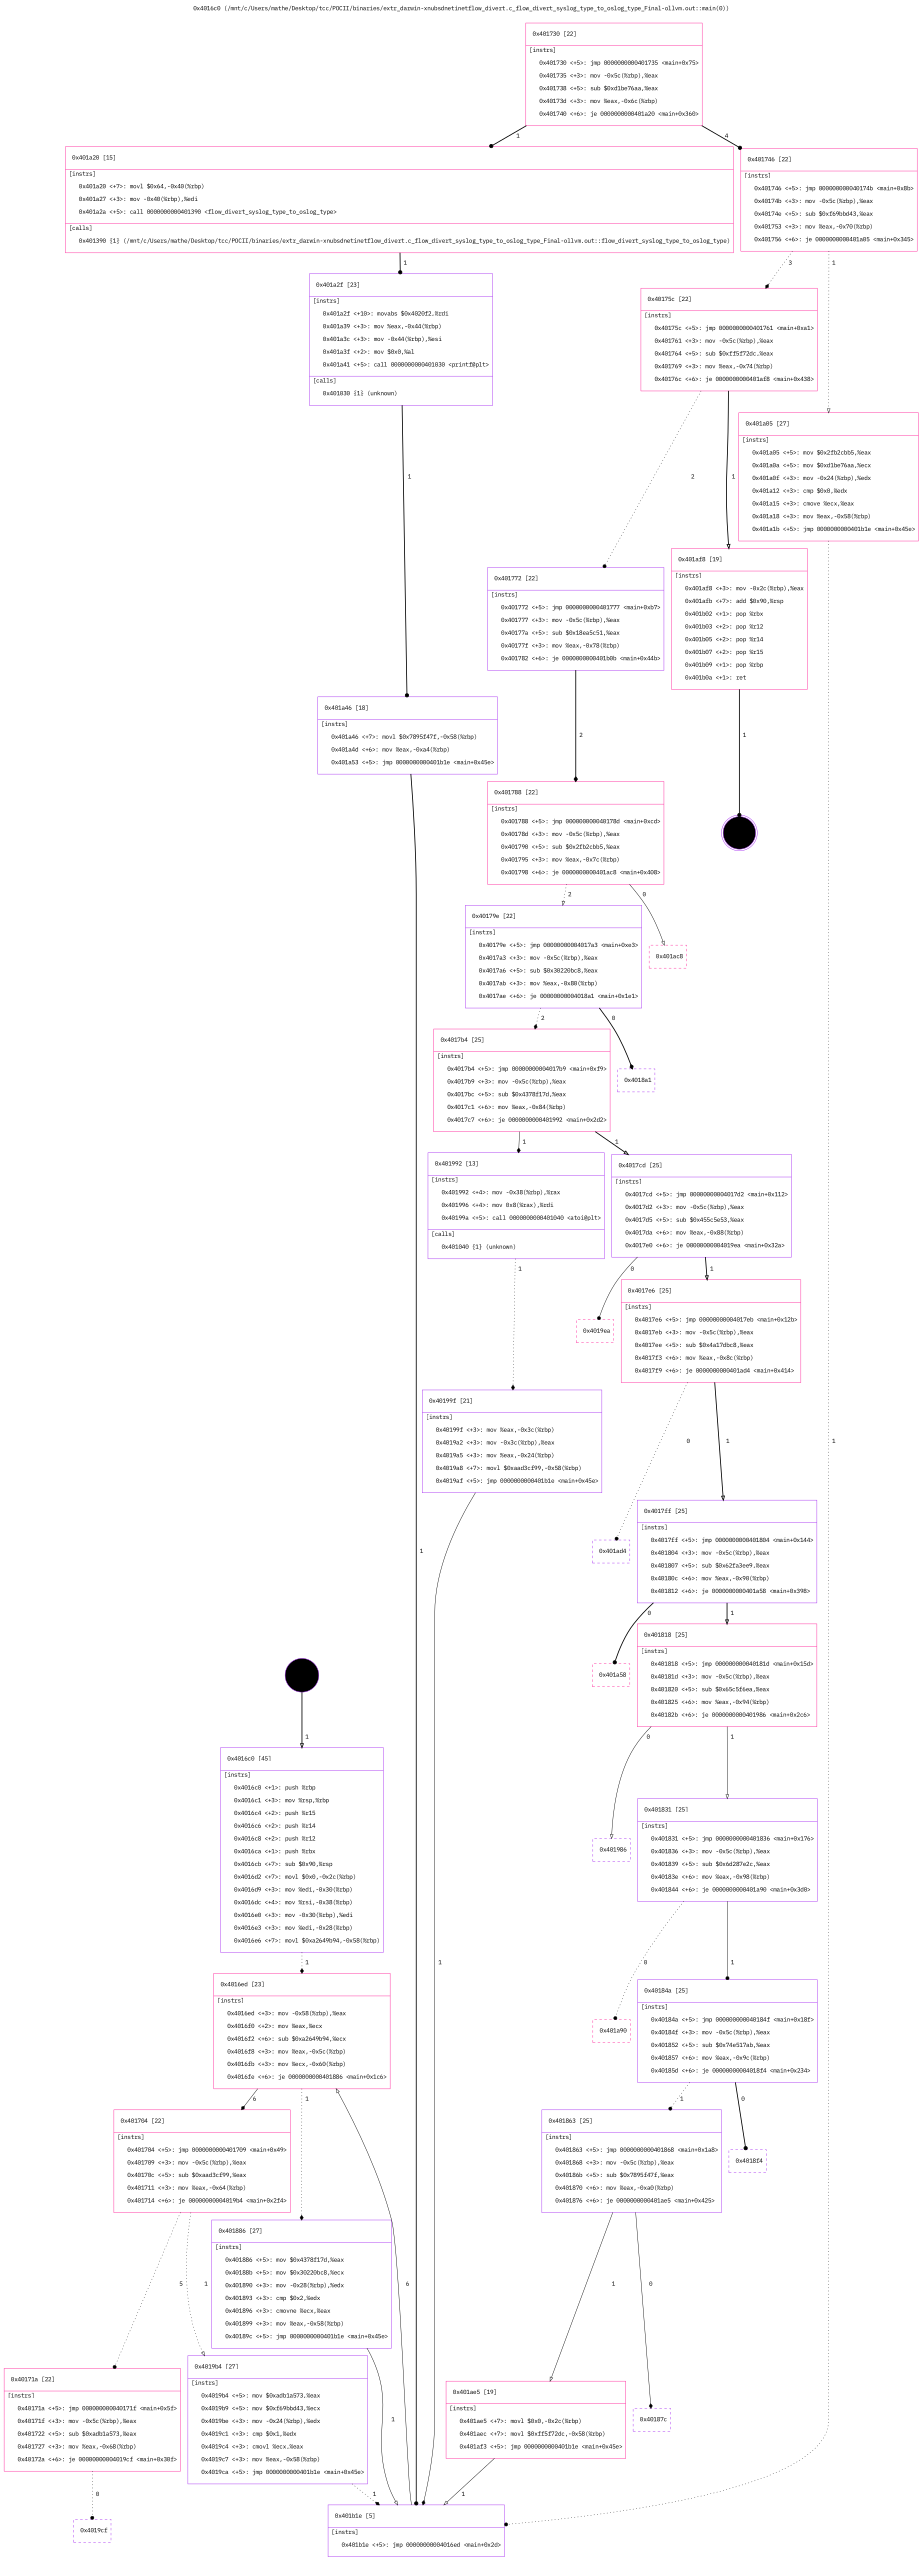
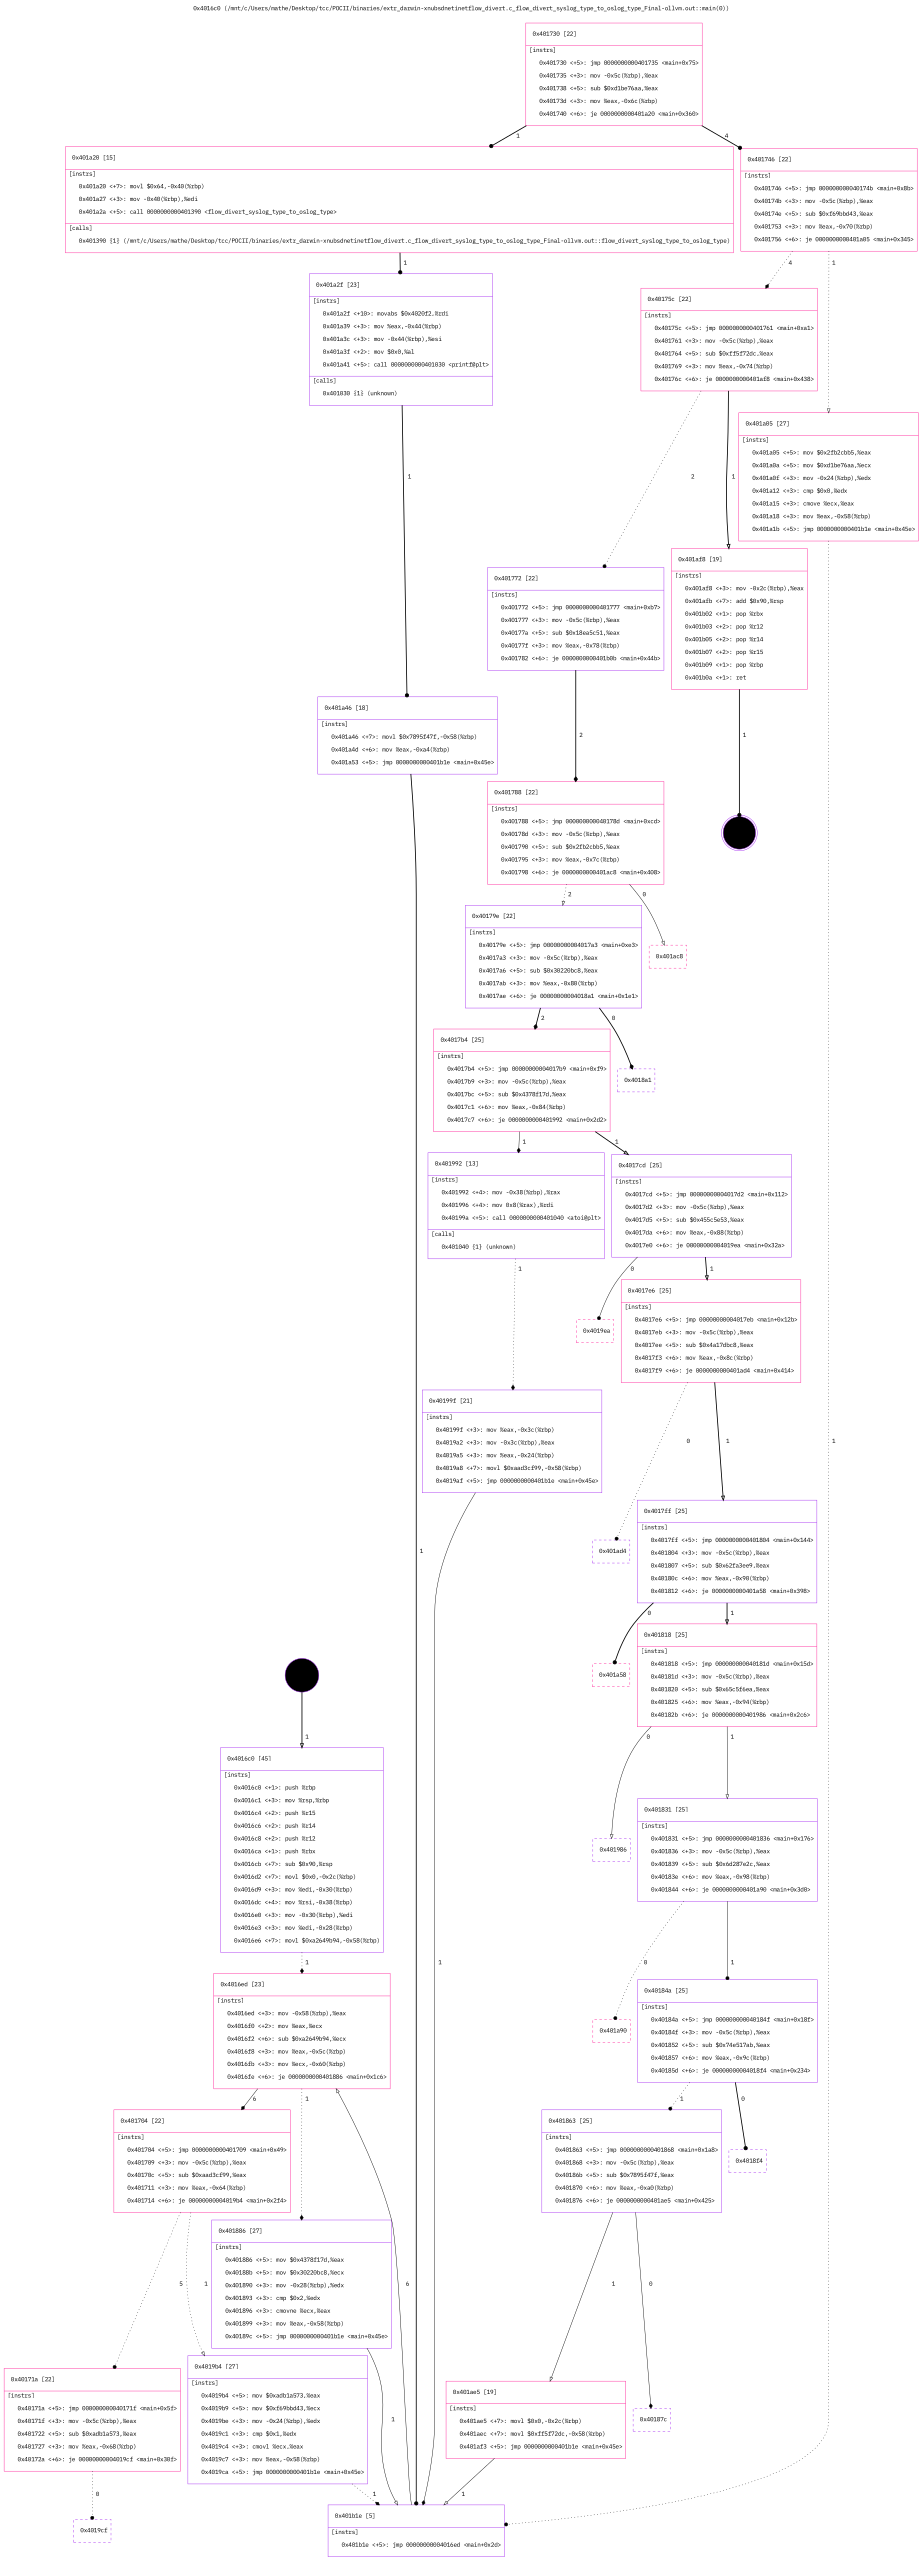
edge "0x401746 [22]" -> "0x40175c [22]": label " 3" -> " 4"
edge "0x40179e [22]" -> "0x4017b4 [25]": style dotted -> bold
